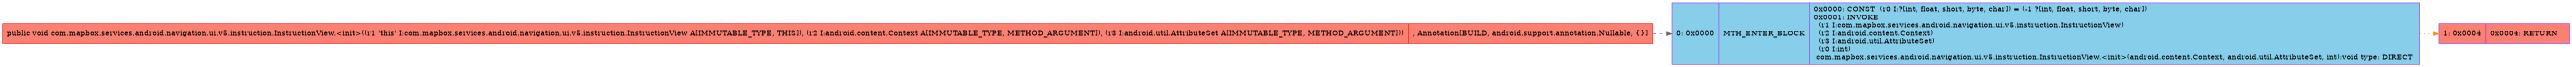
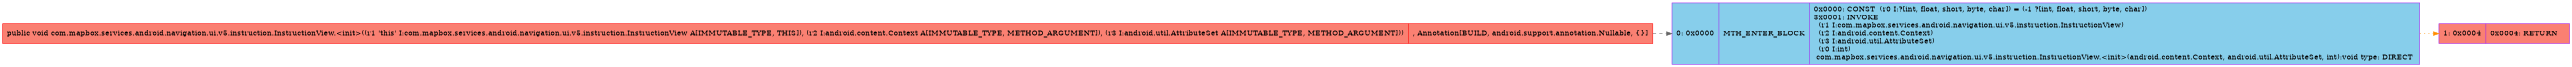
node "0: 0x0000": text "0x0001: INVOKE" -> "3x0001: INVOKE"
